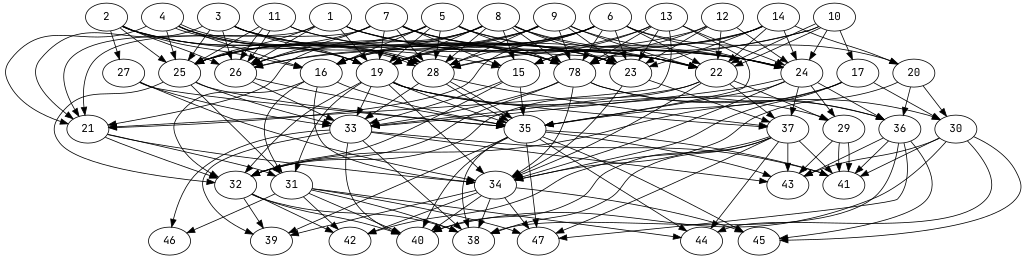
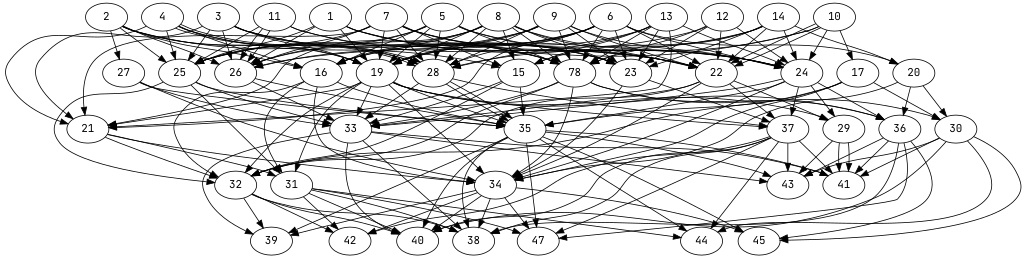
edge "1" -> "21": now "19" -> "21"
edge "13" -> "35": now "13" -> "19"
node "46": removed
